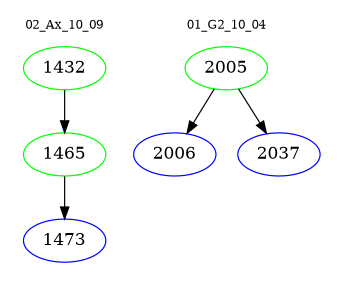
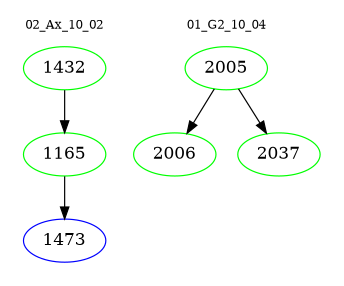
cluster "02_Ax_10_09": label "02_Ax_10_09" -> "02_Ax_10_02"
node "1465": label "1465" -> "1165"
node "2006": color blue -> green
node "2037": color blue -> green
